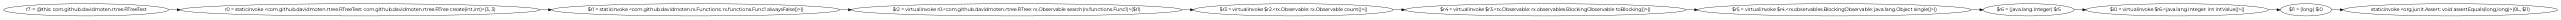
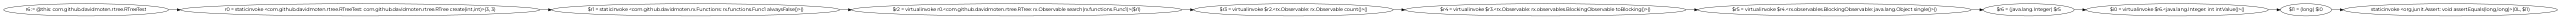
node "r7 := @this: com.github.davidmoten.rtree.RTreeTest": label "r7 := @this: com.github.davidmoten.rtree.RTreeTest" -> "r6 := @this: com.github.davidmoten.rtree.RTreeTest"
